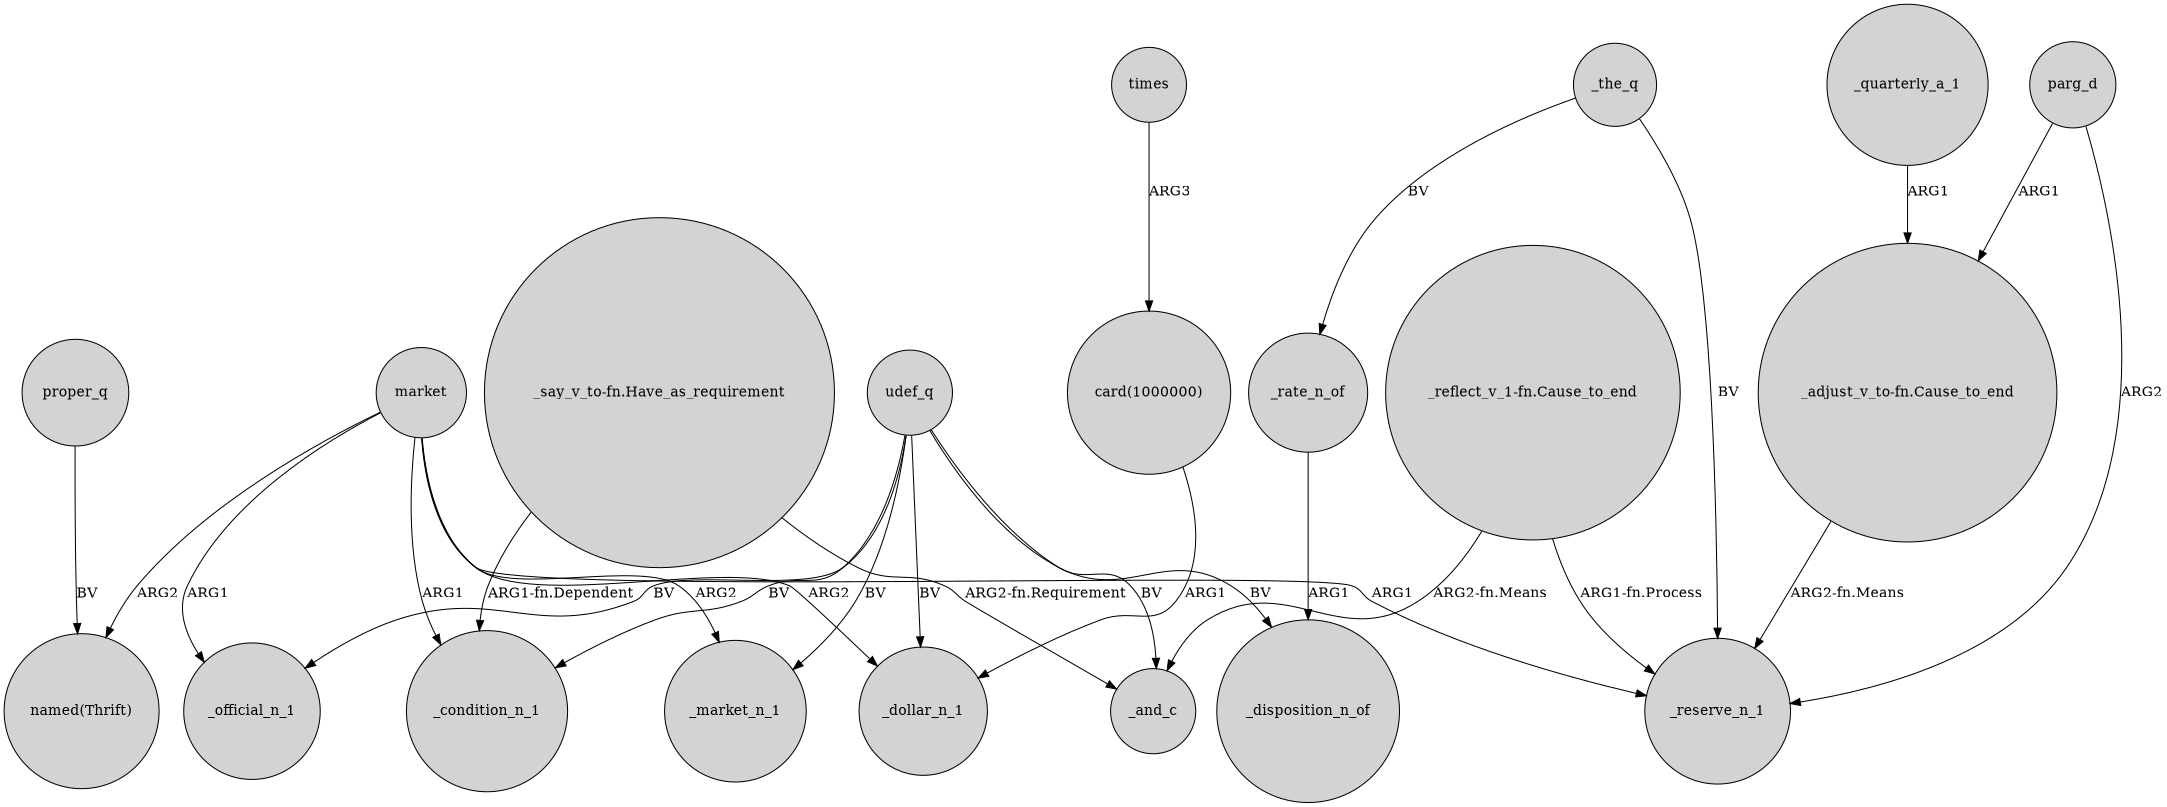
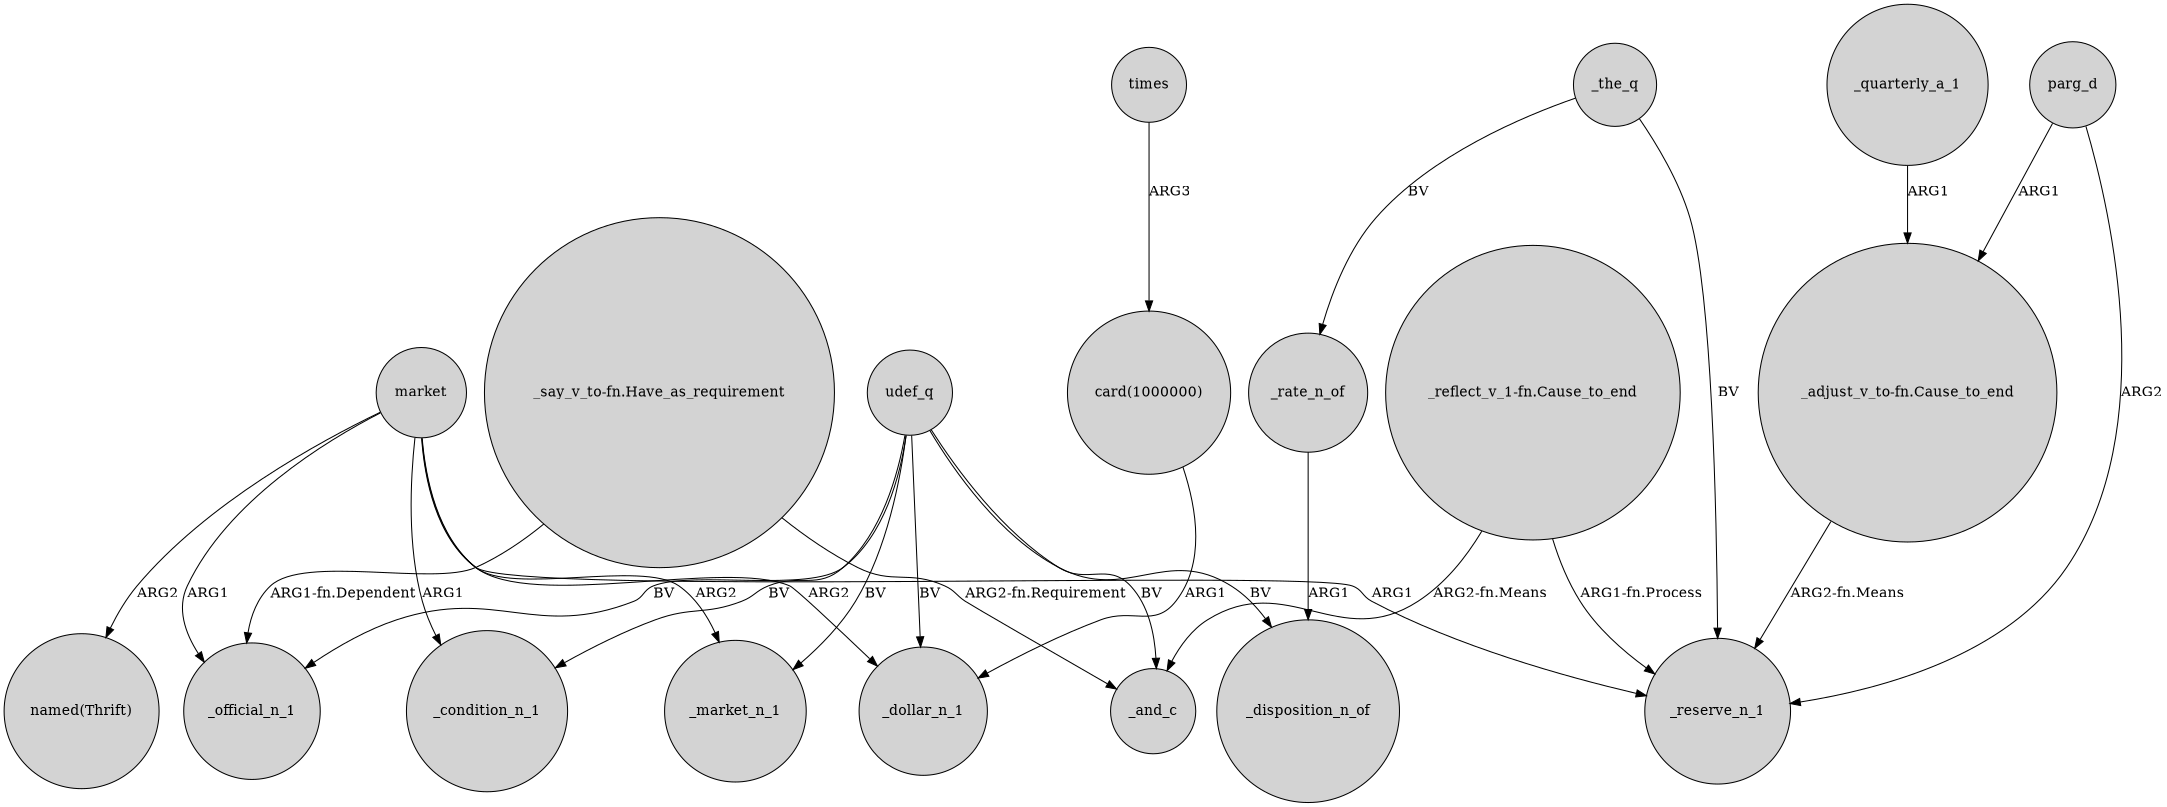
node "proper_q": removed
edge "_say_v_to-fn.Have_as_requirement" -> "_condition_n_1": now "_say_v_to-fn.Have_as_requirement" -> "_official_n_1"
